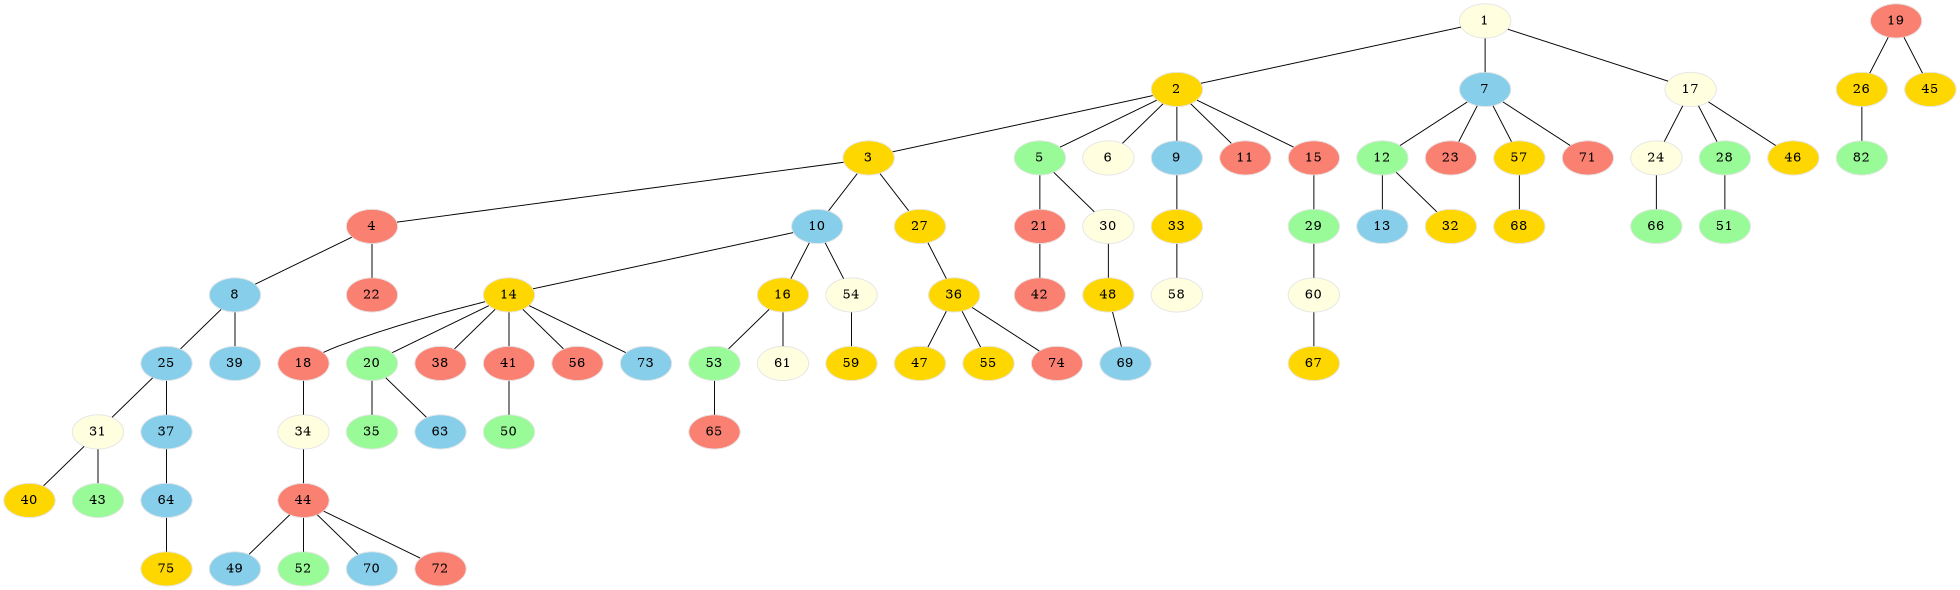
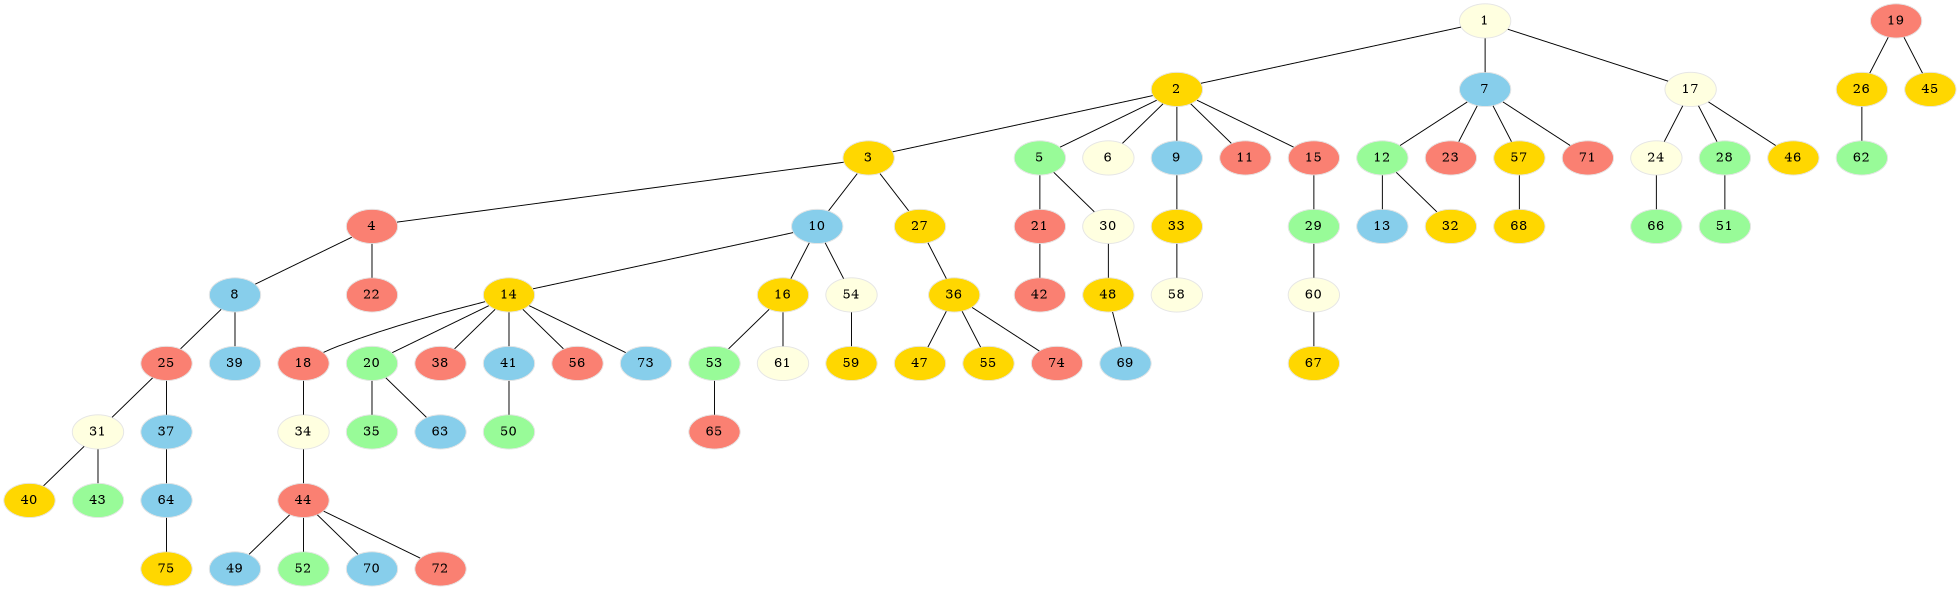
node "82": label "82" -> "62"
node "25": fillcolor skyblue -> salmon
node "41": fillcolor salmon -> skyblue
